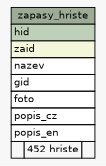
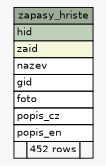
node "zapasy_hriste": text "452 hriste" -> "452 rows"
